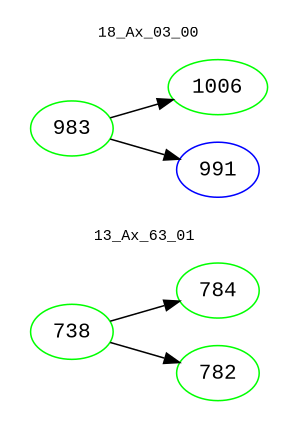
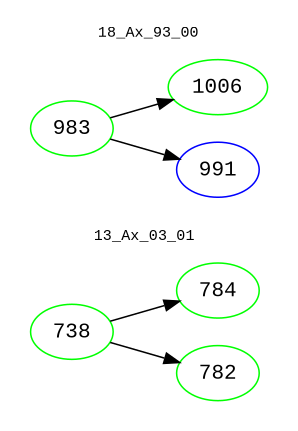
cluster "18_Ax_03_00": label "18_Ax_03_00" -> "18_Ax_93_00"
cluster "13_Ax_63_01": label "13_Ax_63_01" -> "13_Ax_03_01"
